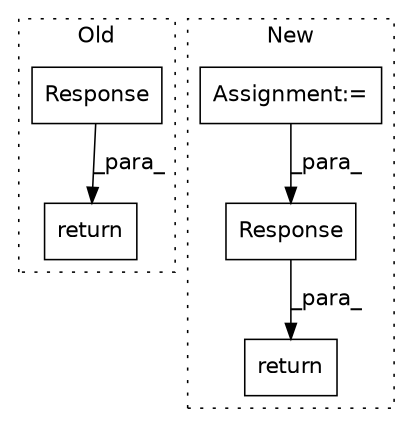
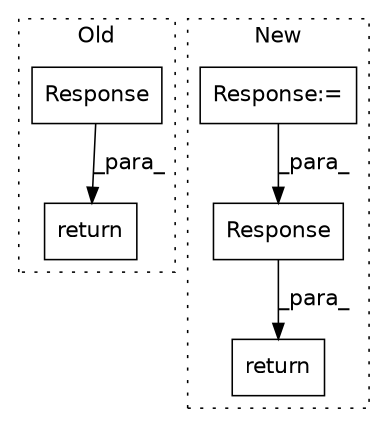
node "Assignment:=": label "Assignment:=" -> "Response:="
